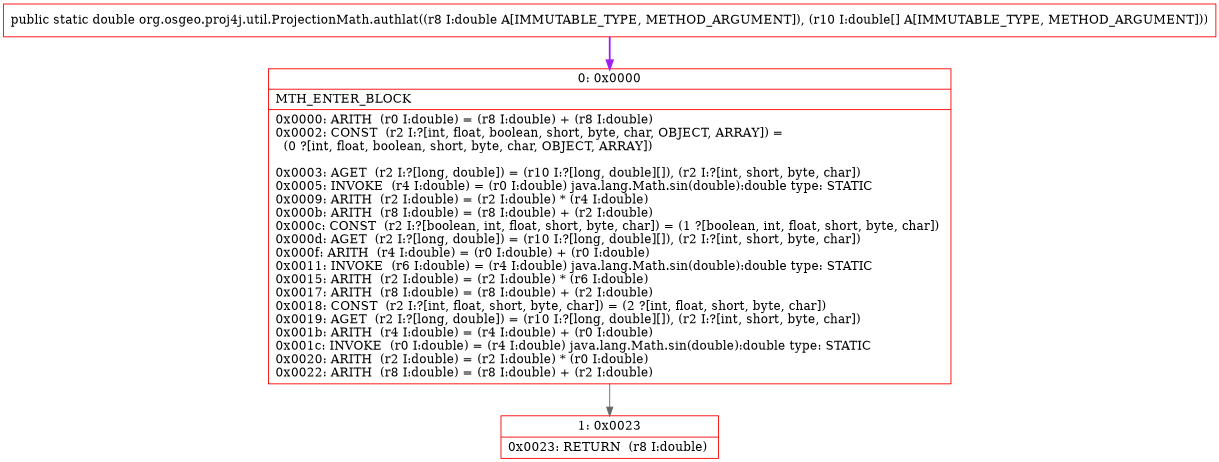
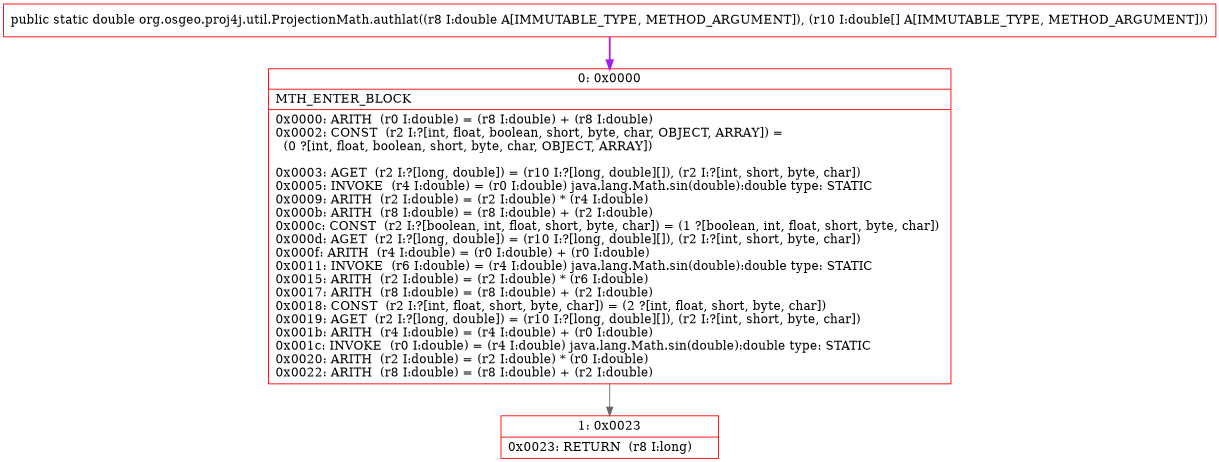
node "1: 0x0023": text "0x0023: RETURN  (r8 I:double)" -> "0x0023: RETURN  (r8 I:long)"
